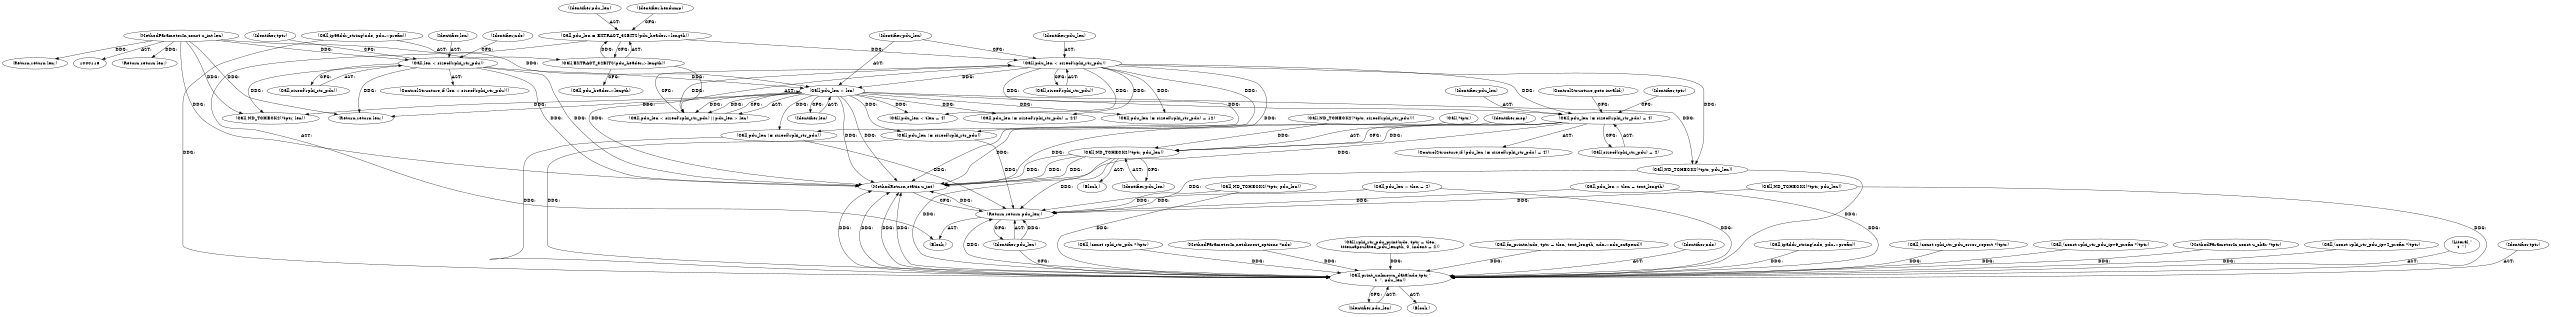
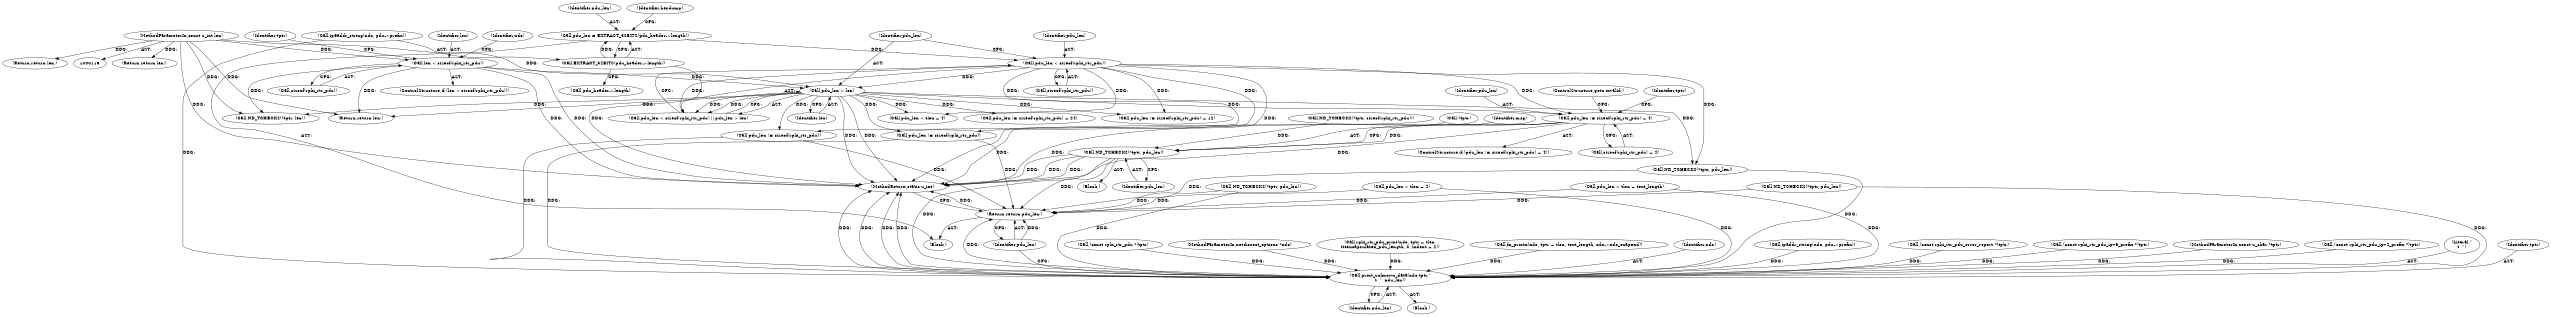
edge "(Call,pdu_len < sizeof(rpki_rtr_pdu))" -> "(Call,pdu_len != sizeof(rpki_rtr_pdu) + 24)": removed, label "DDG:"
